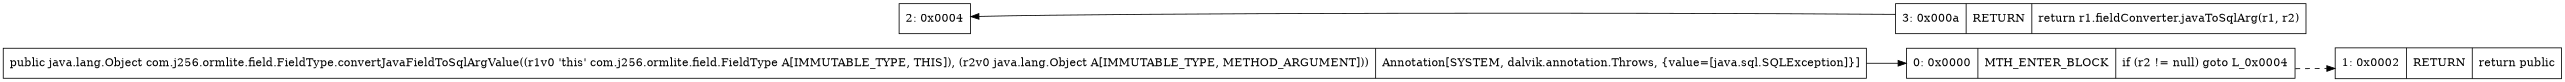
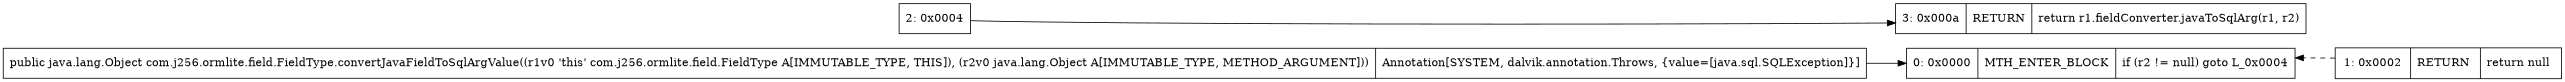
edge "3: 0x000a" -> "2: 0x0004": reversed
node "1: 0x0002": text "return public" -> "return null"
edge "0: 0x0000" -> "1: 0x0002": reversed
